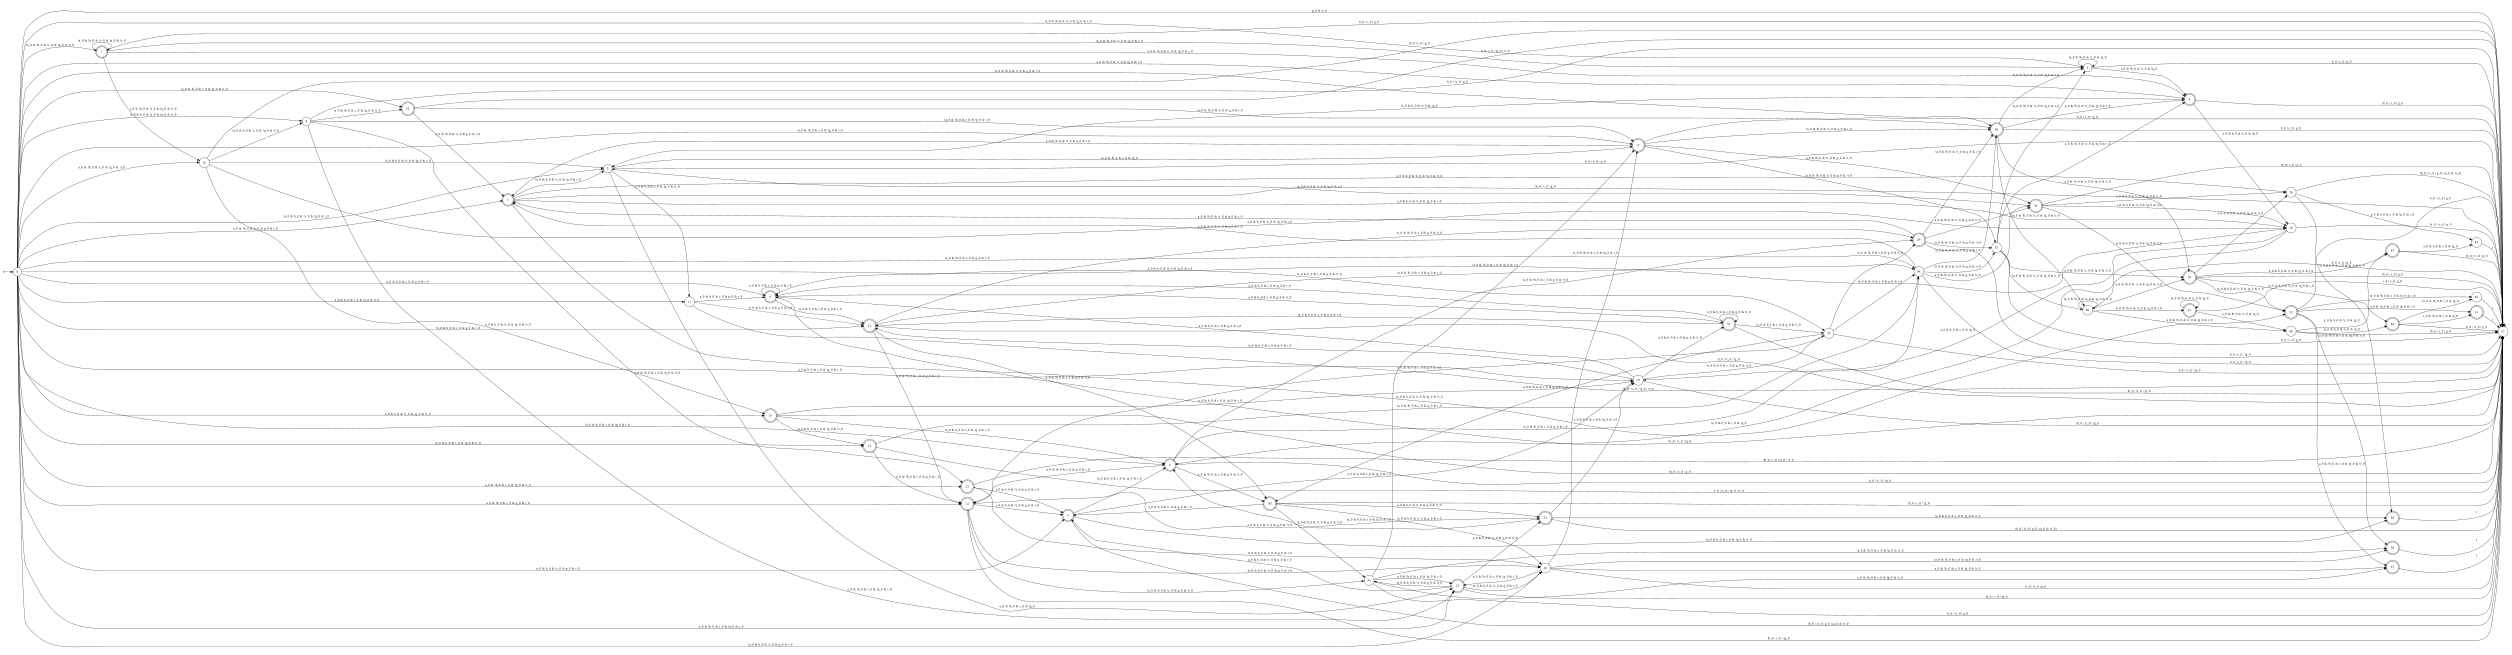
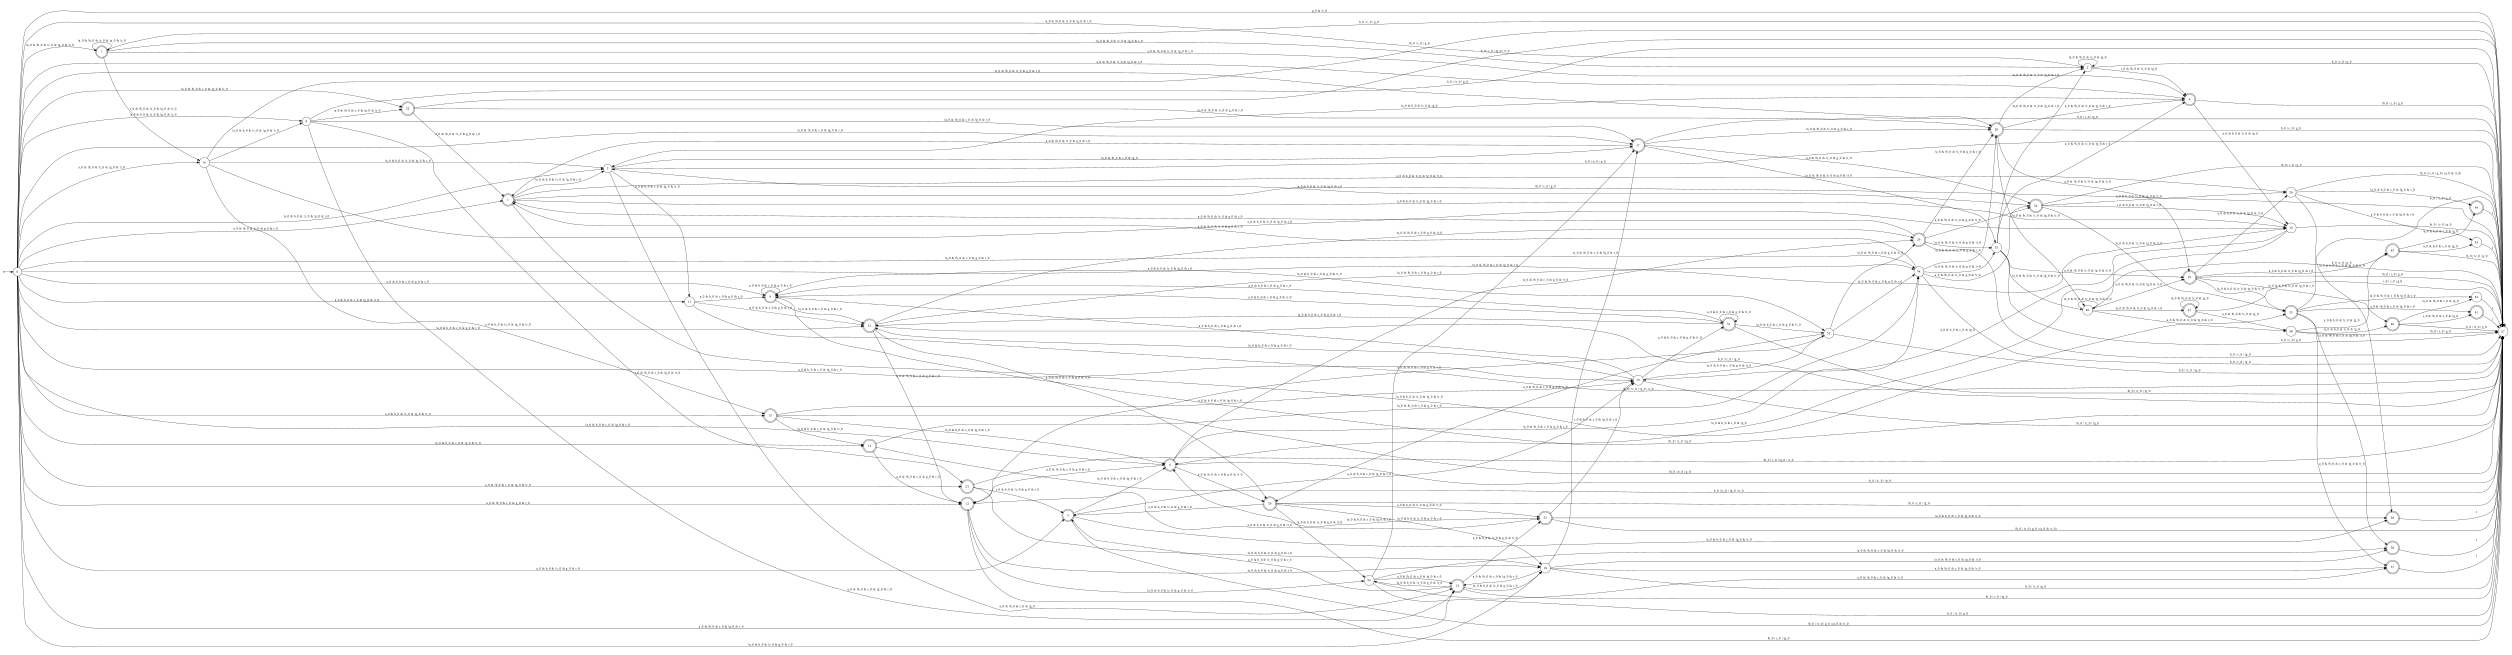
node "44": added
edge "12" -> "5": removed, label "a_0 & b_0 & !c_0 & g_0 & r_0"
